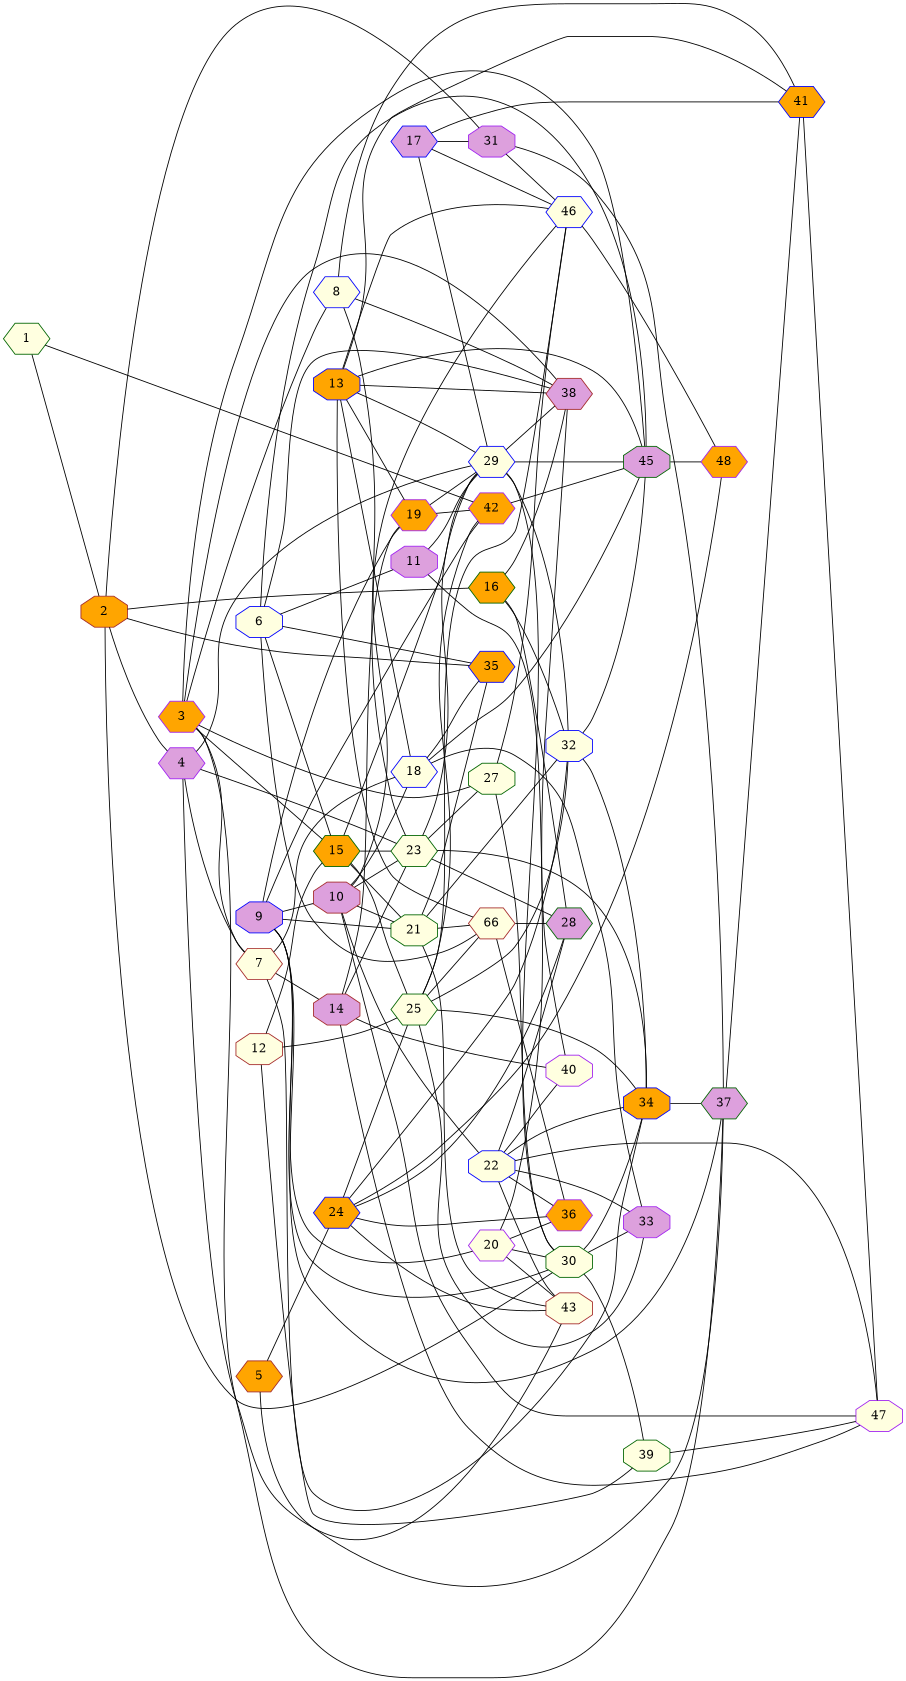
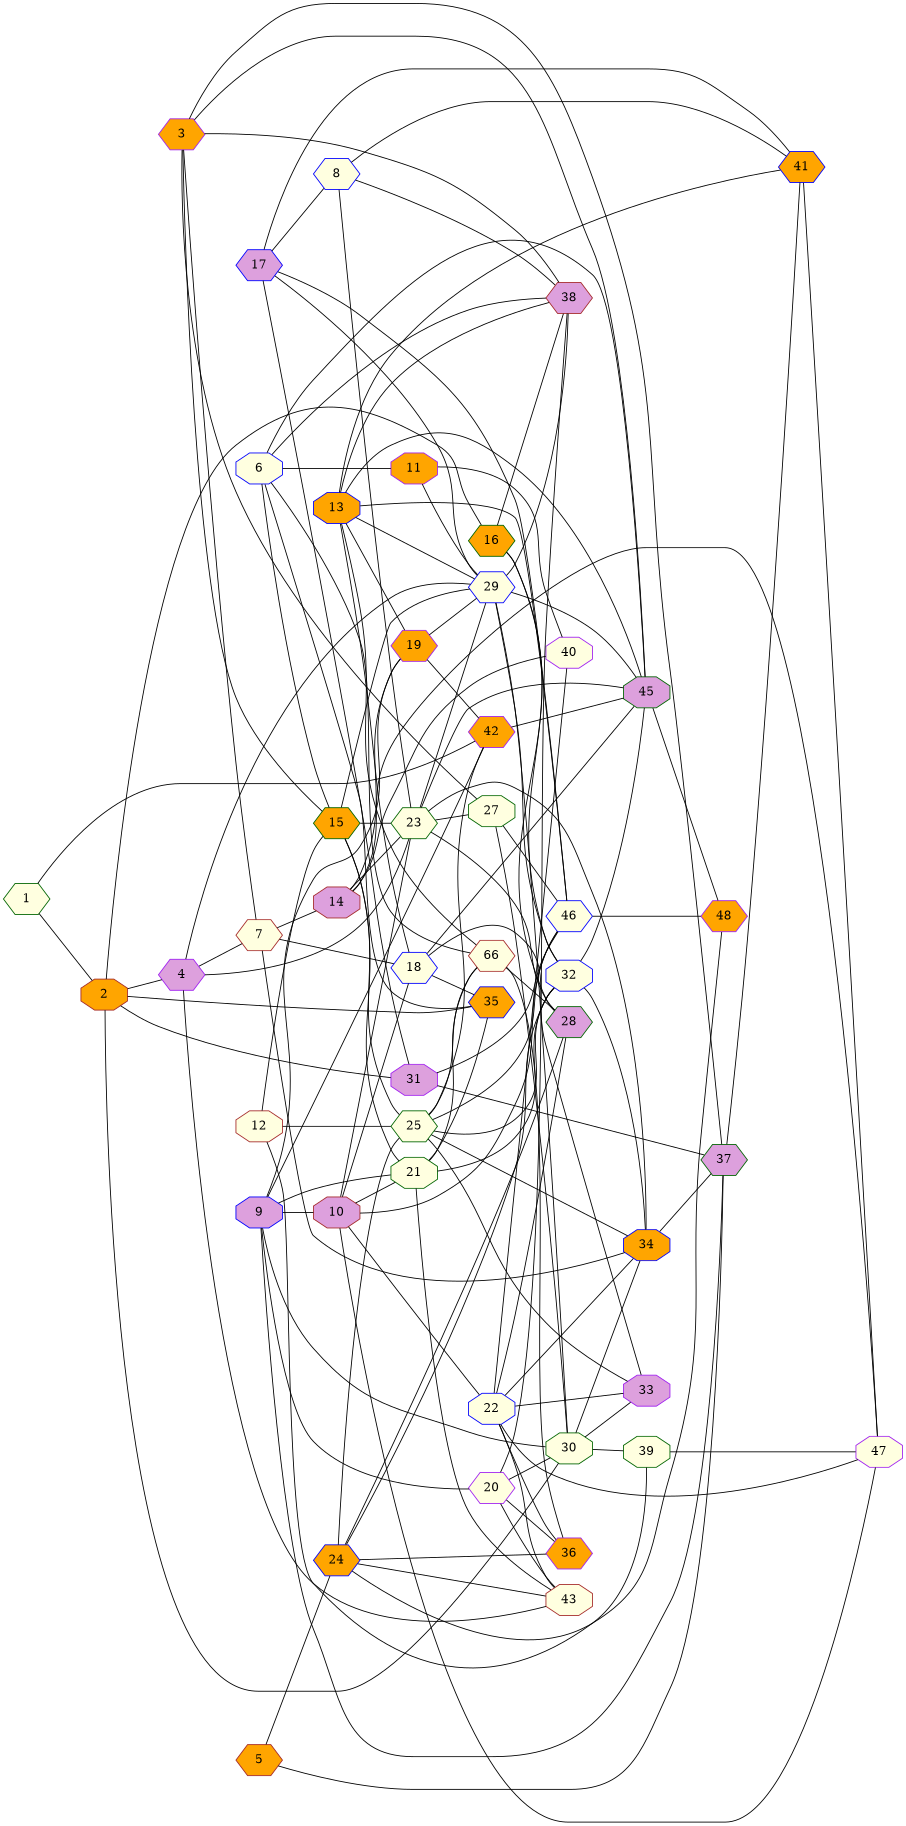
edge "8" -- "3": now "8" -- "17"
node "11": fillcolor plum -> orange
edge "45" -- "23": added
